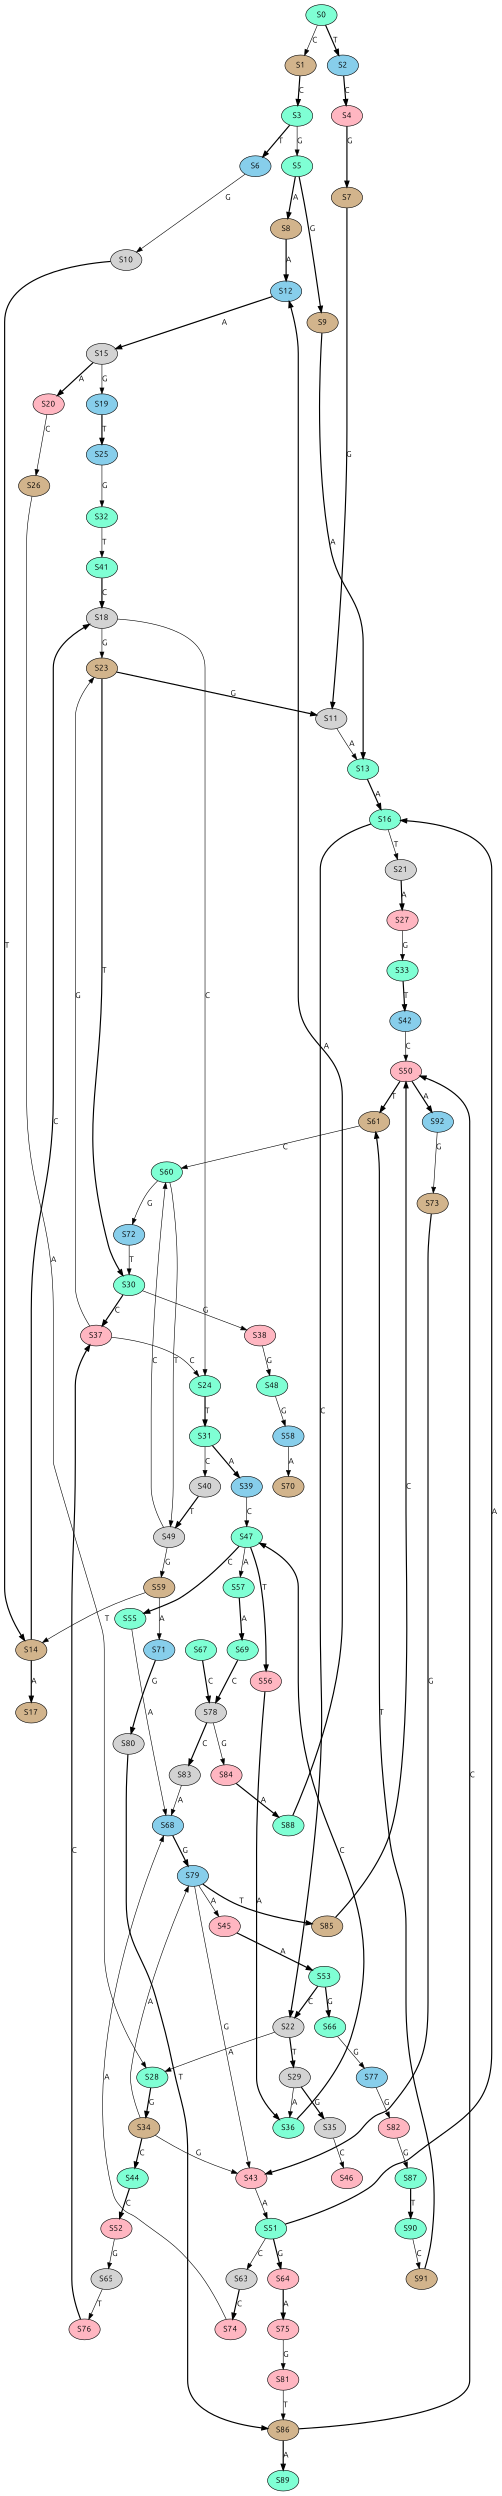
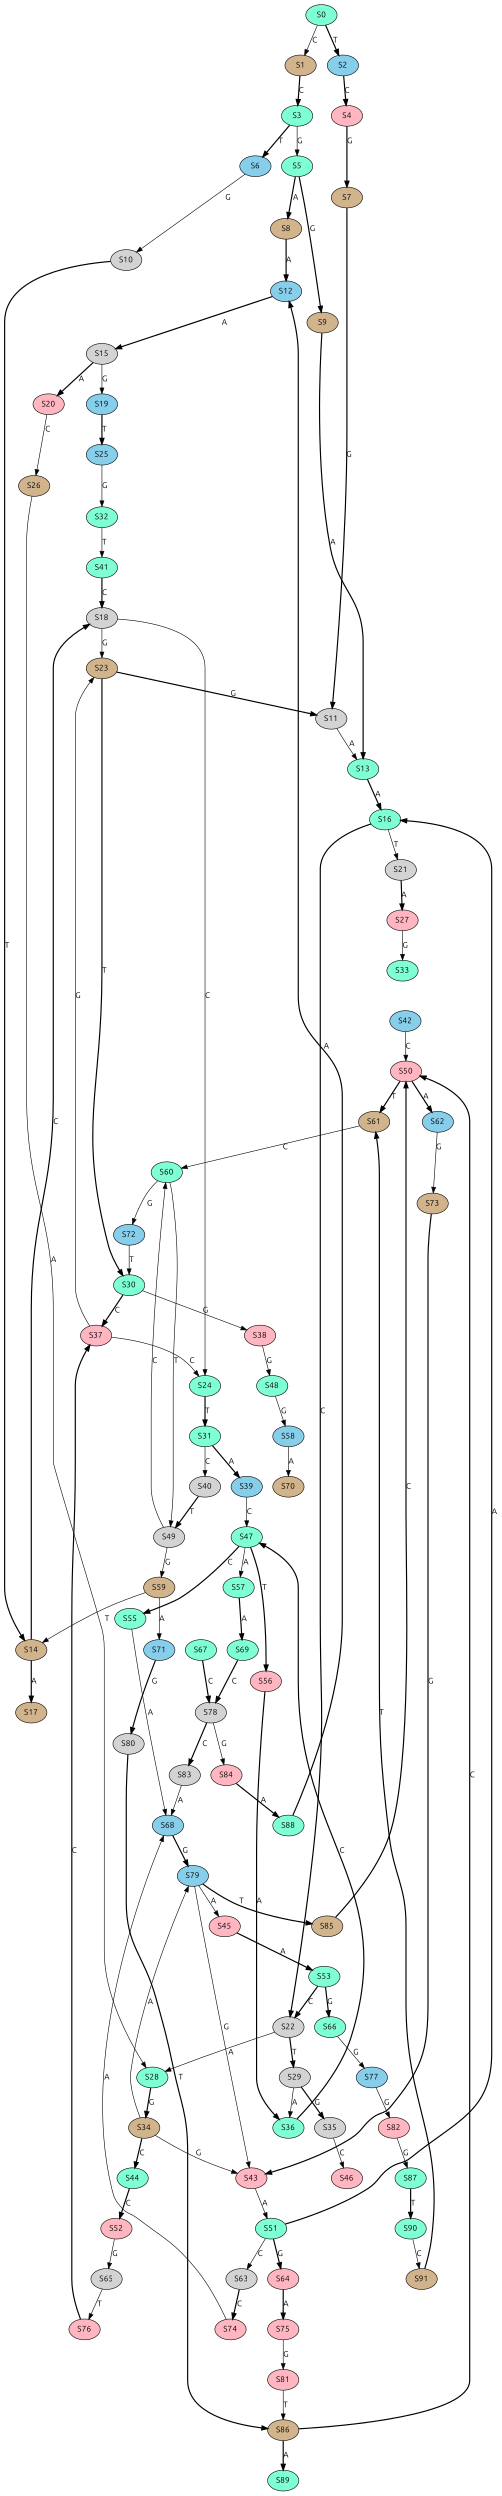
edge "S33" -> "S42": removed, label "T"
node "S92": label "S92" -> "S62"
